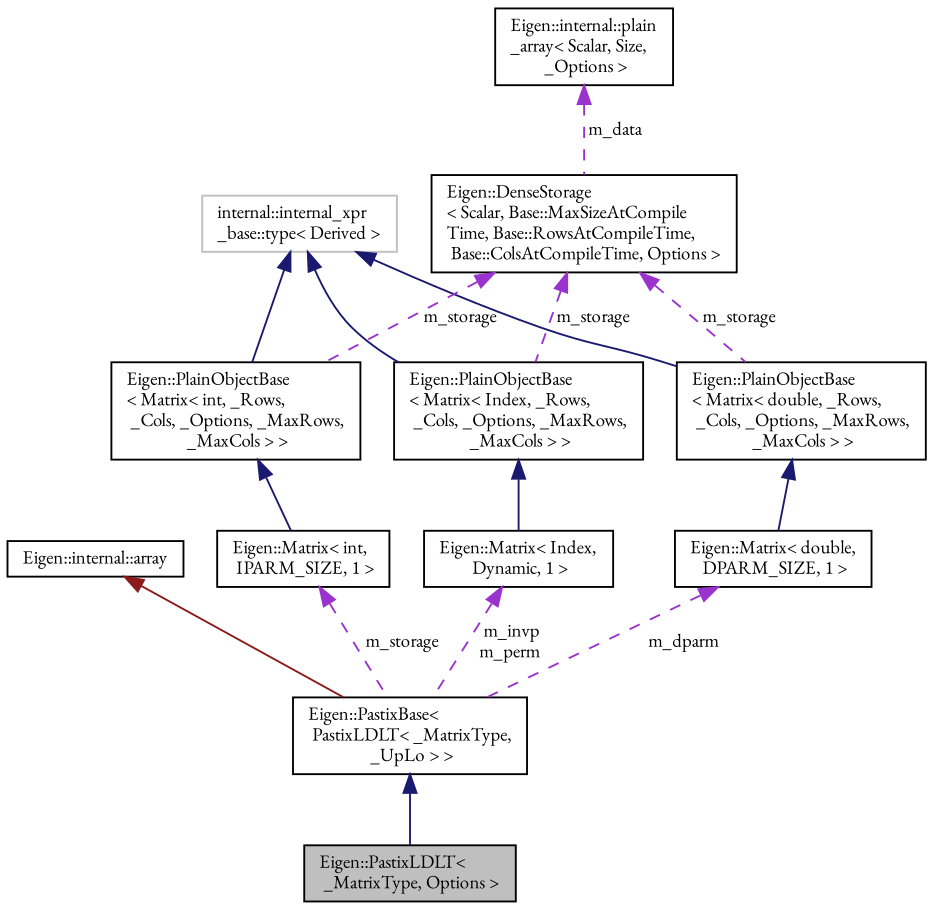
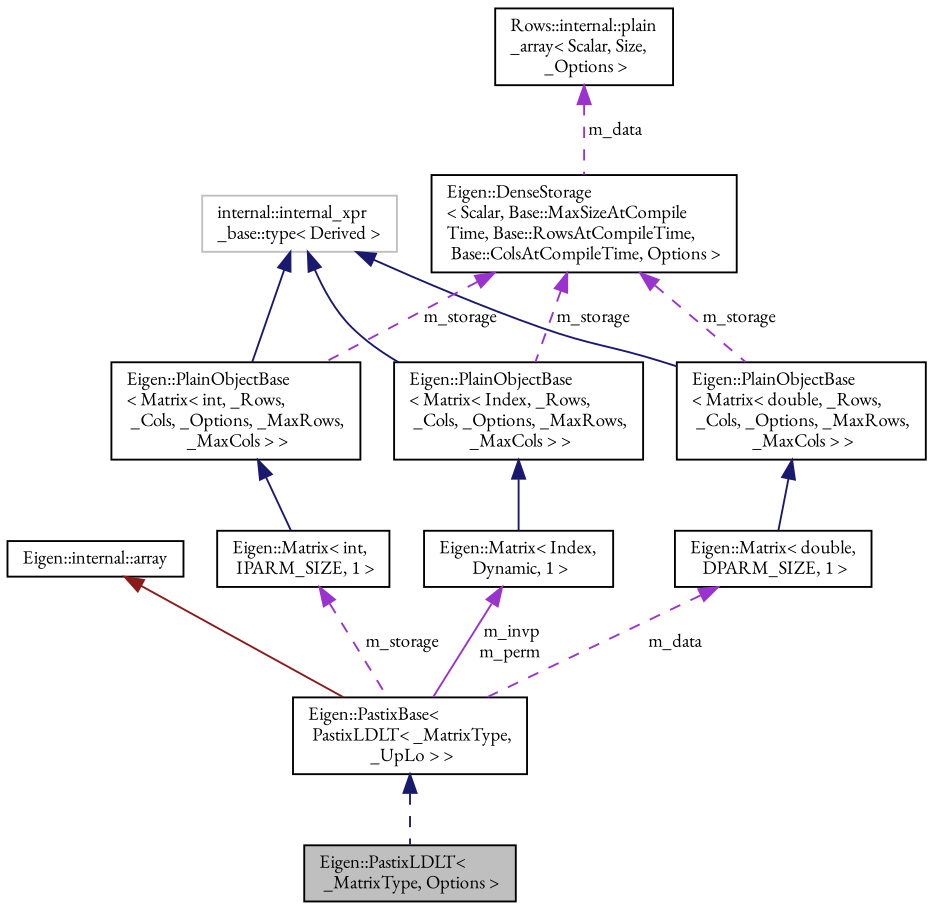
node "Eigen::internal::plain _array< Scalar, Size, _Options >": label "Eigen::internal::plain _array< Scalar, Size, _Options >" -> "Rows::internal::plain _array< Scalar, Size, _Options >"
edge "Eigen::PastixBase< PastixLDLT< _MatrixType, _UpLo > >" -> "Eigen::Matrix< double, DPARM_SIZE, 1 >": label " m_dparm" -> " m_data"
edge "Eigen::PastixBase< PastixLDLT< _MatrixType, _UpLo > >" -> "Eigen::Matrix< Index, Dynamic, 1 >": style dashed -> solid
edge "Eigen::PastixLDLT< _MatrixType, Options >" -> "Eigen::PastixBase< PastixLDLT< _MatrixType, _UpLo > >": style solid -> dashed
